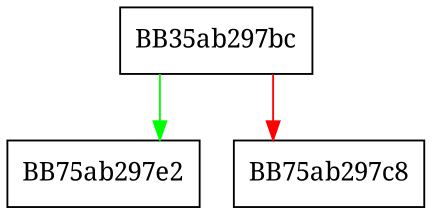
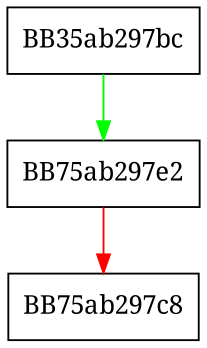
edge "BB35ab297bc" -> "BB75ab297c8": now "BB75ab297e2" -> "BB75ab297c8"
